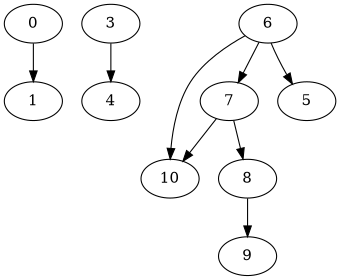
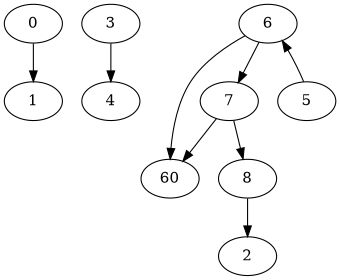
edge "6" -> "5": reversed
node "10": label "10" -> "60"
node "9": label "9" -> "2"
